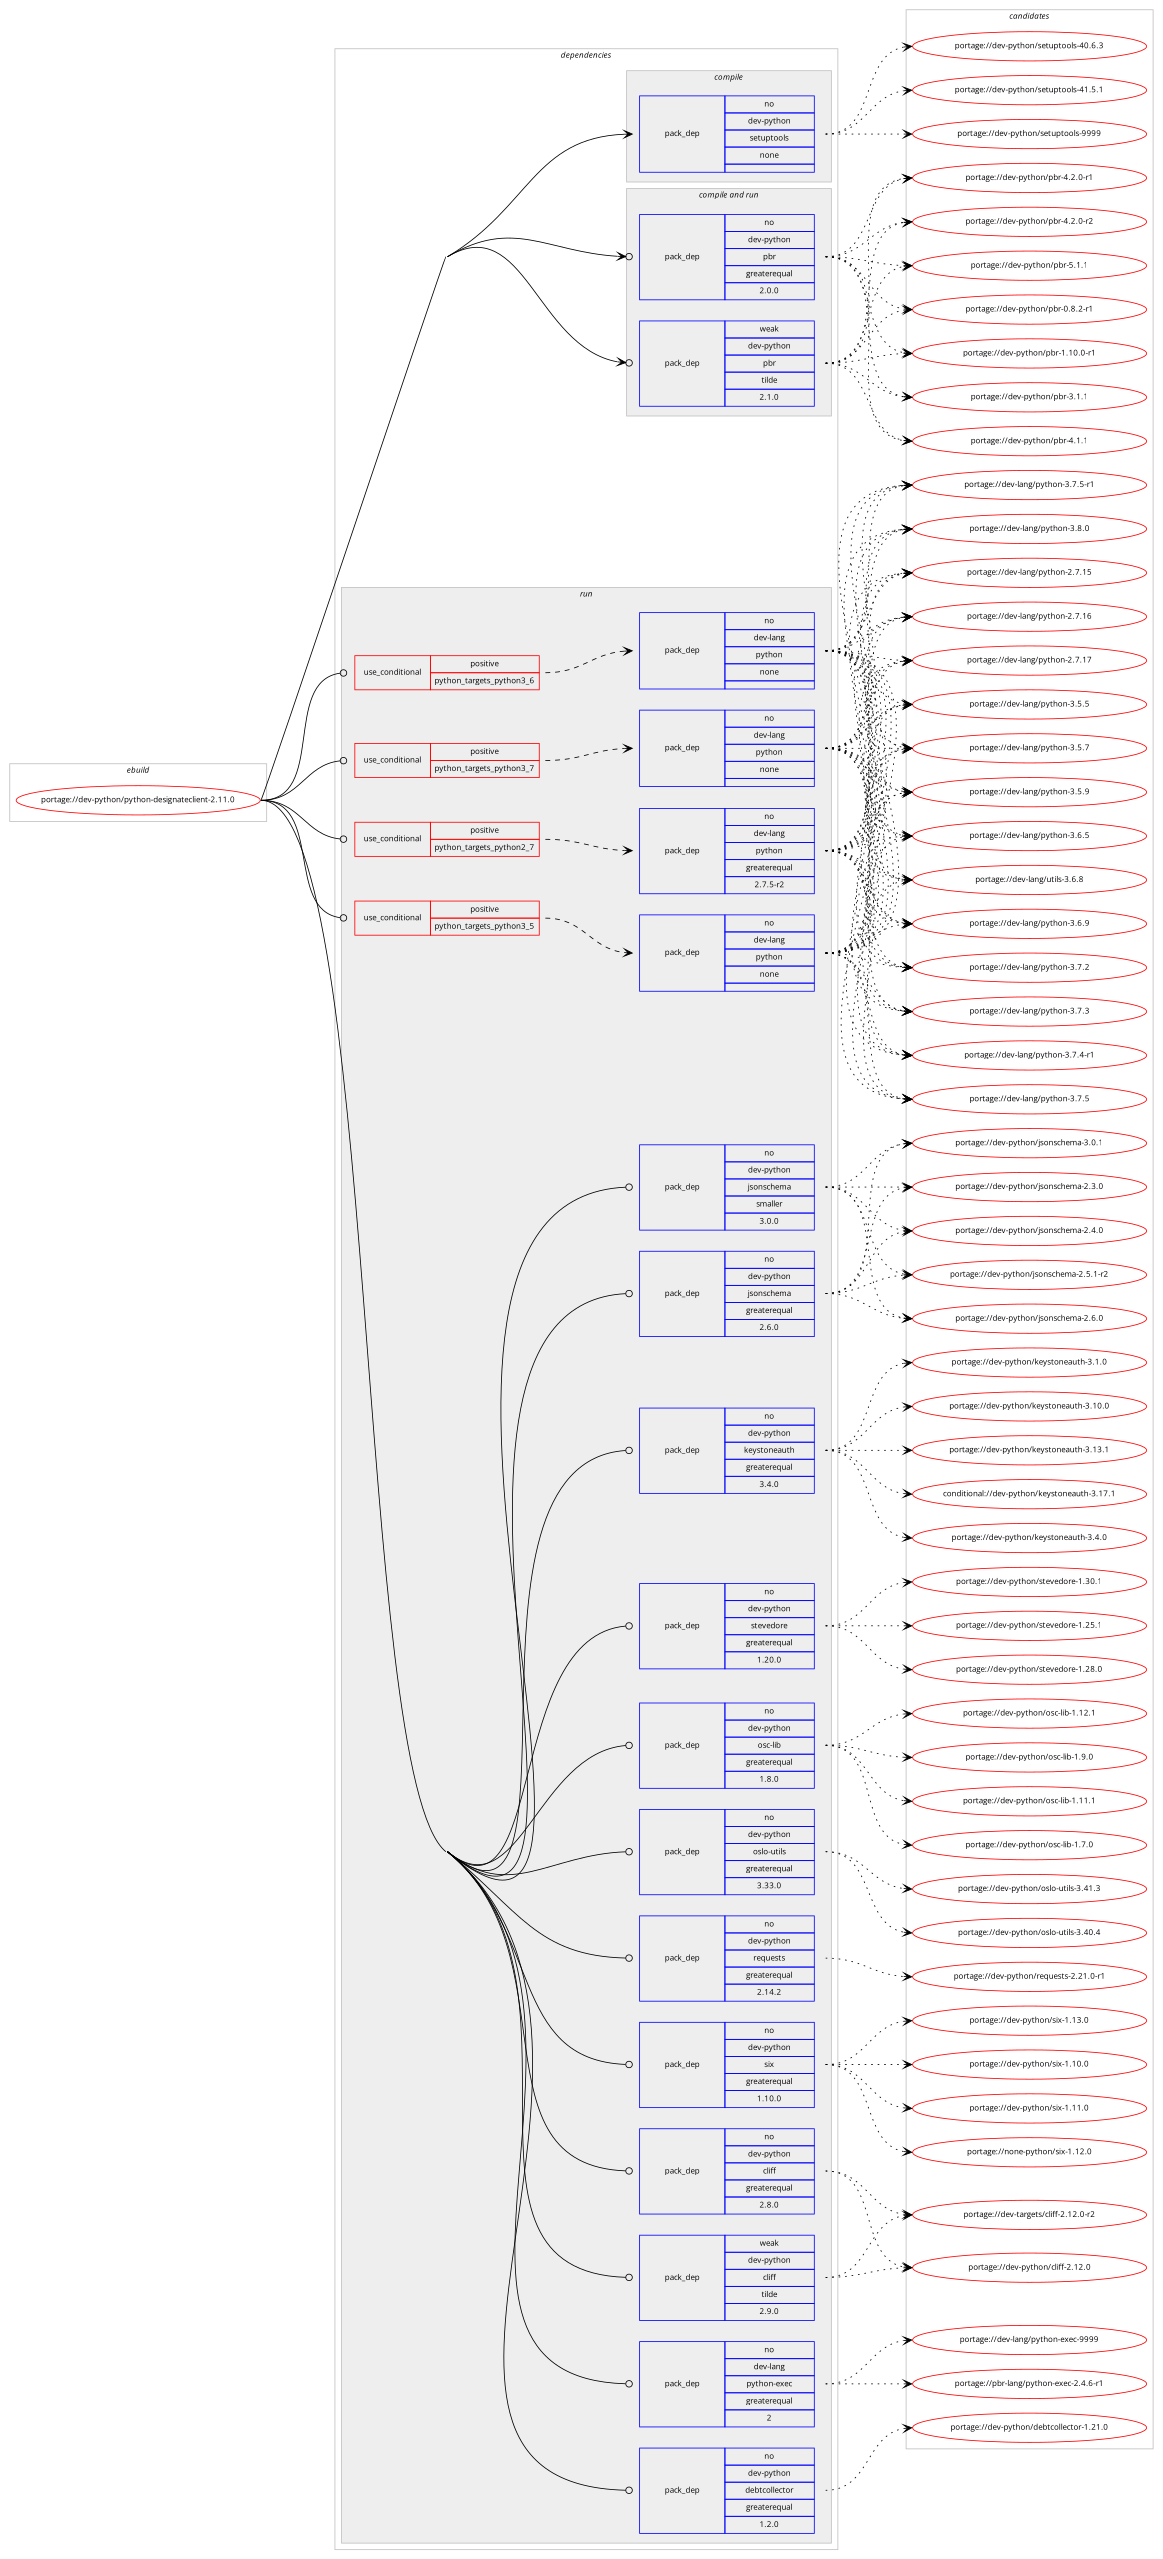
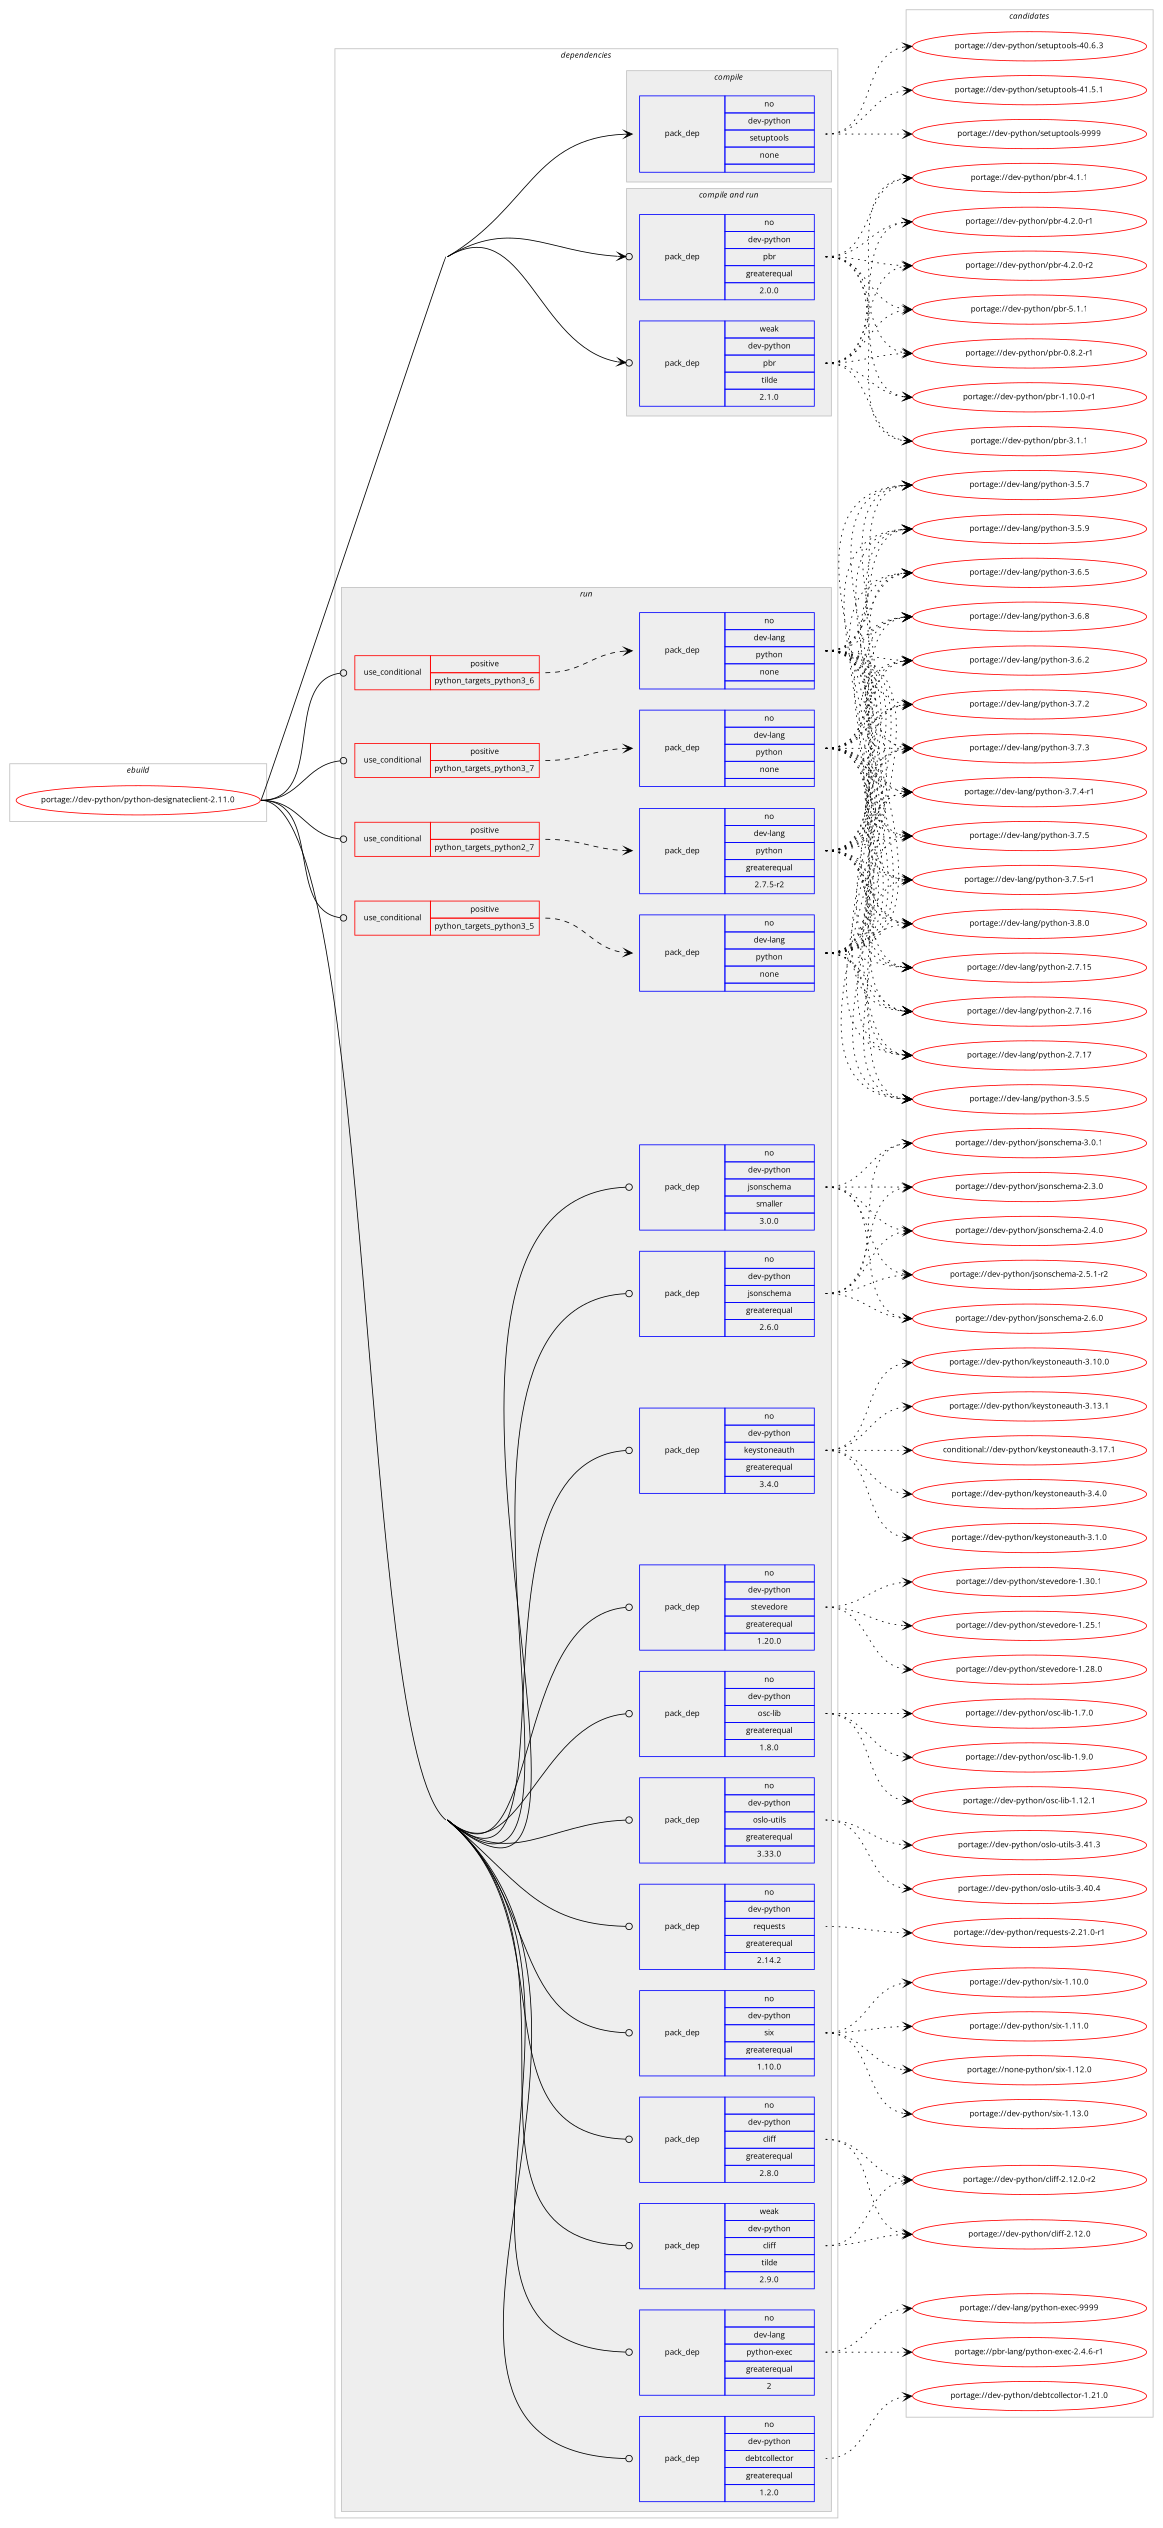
node "portage://dev-lang/utils-3.6.8": label "portage://dev-lang/utils-3.6.8" -> "portage://dev-lang/python-3.6.8"
node "portage://dev-lang/python-3.6.9": label "portage://dev-lang/python-3.6.9" -> "portage://dev-lang/python-3.6.2"
node "portage://dev-python/osc-lib-1.11.1": removed
node "portage://dev-targets/cliff-2.12.0-r2": label "portage://dev-targets/cliff-2.12.0-r2" -> "portage://dev-python/cliff-2.12.0-r2"
